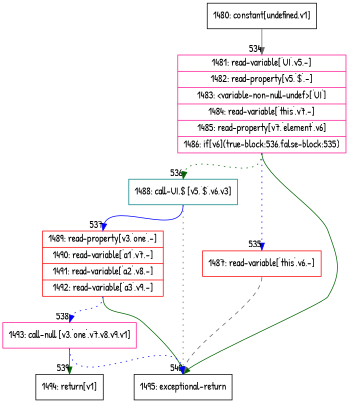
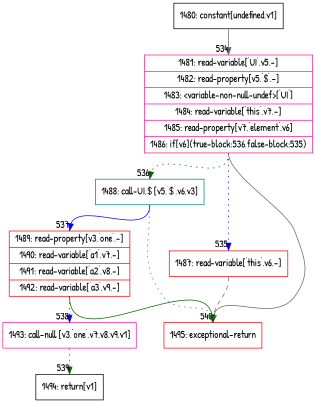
edge "1481: read-variable['UI',v5,-]" -> "1495: exceptional-return": color darkgreen -> gray40
edge "1493: call-null [v3,'one',v7,v8,v9,v1]" -> "1494: return[v1]": style solid -> dotted
edge "1493: call-null [v3,'one',v7,v8,v9,v1]" -> "1495: exceptional-return": removed
node "1495: exceptional-return": color black -> red
